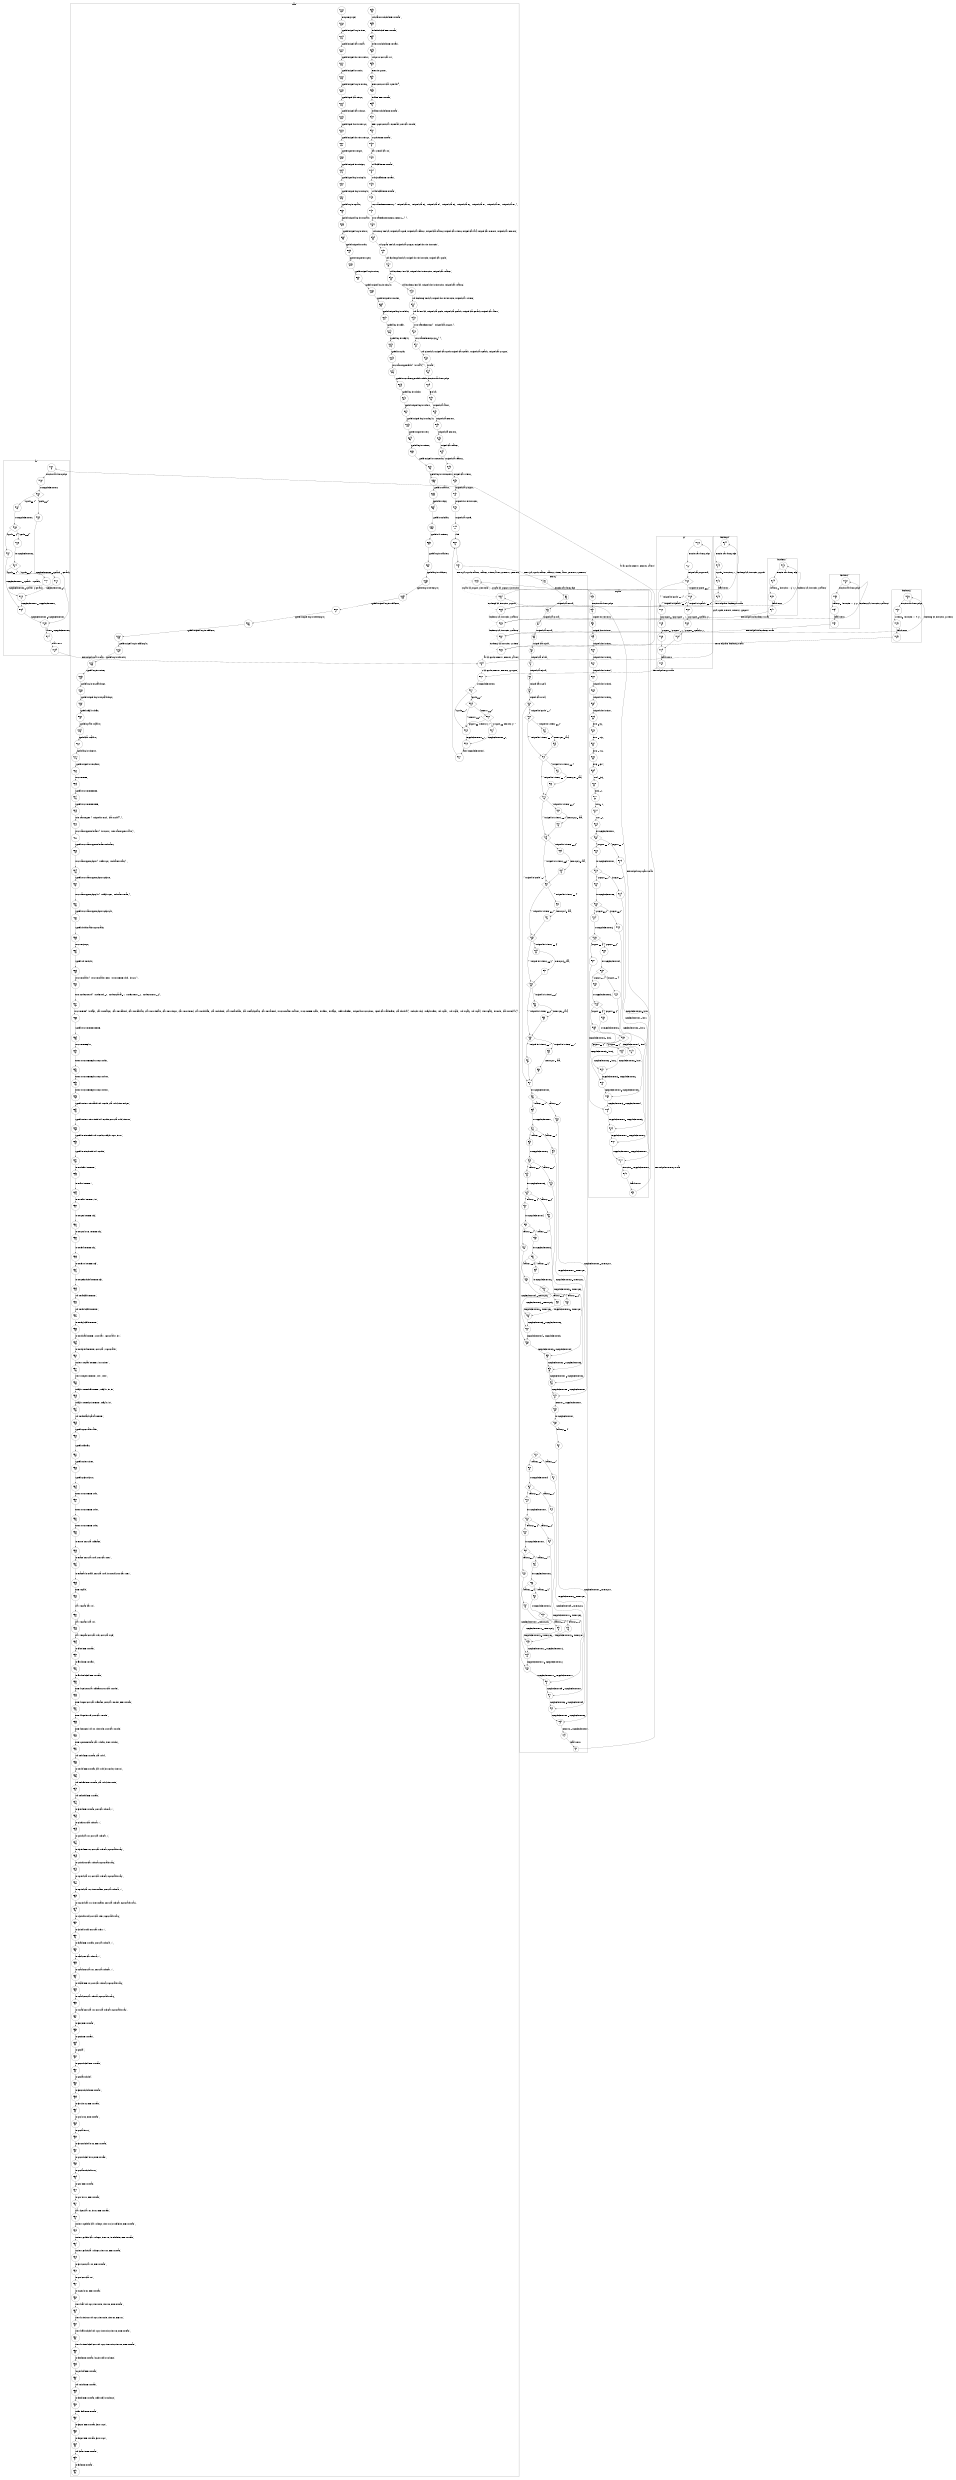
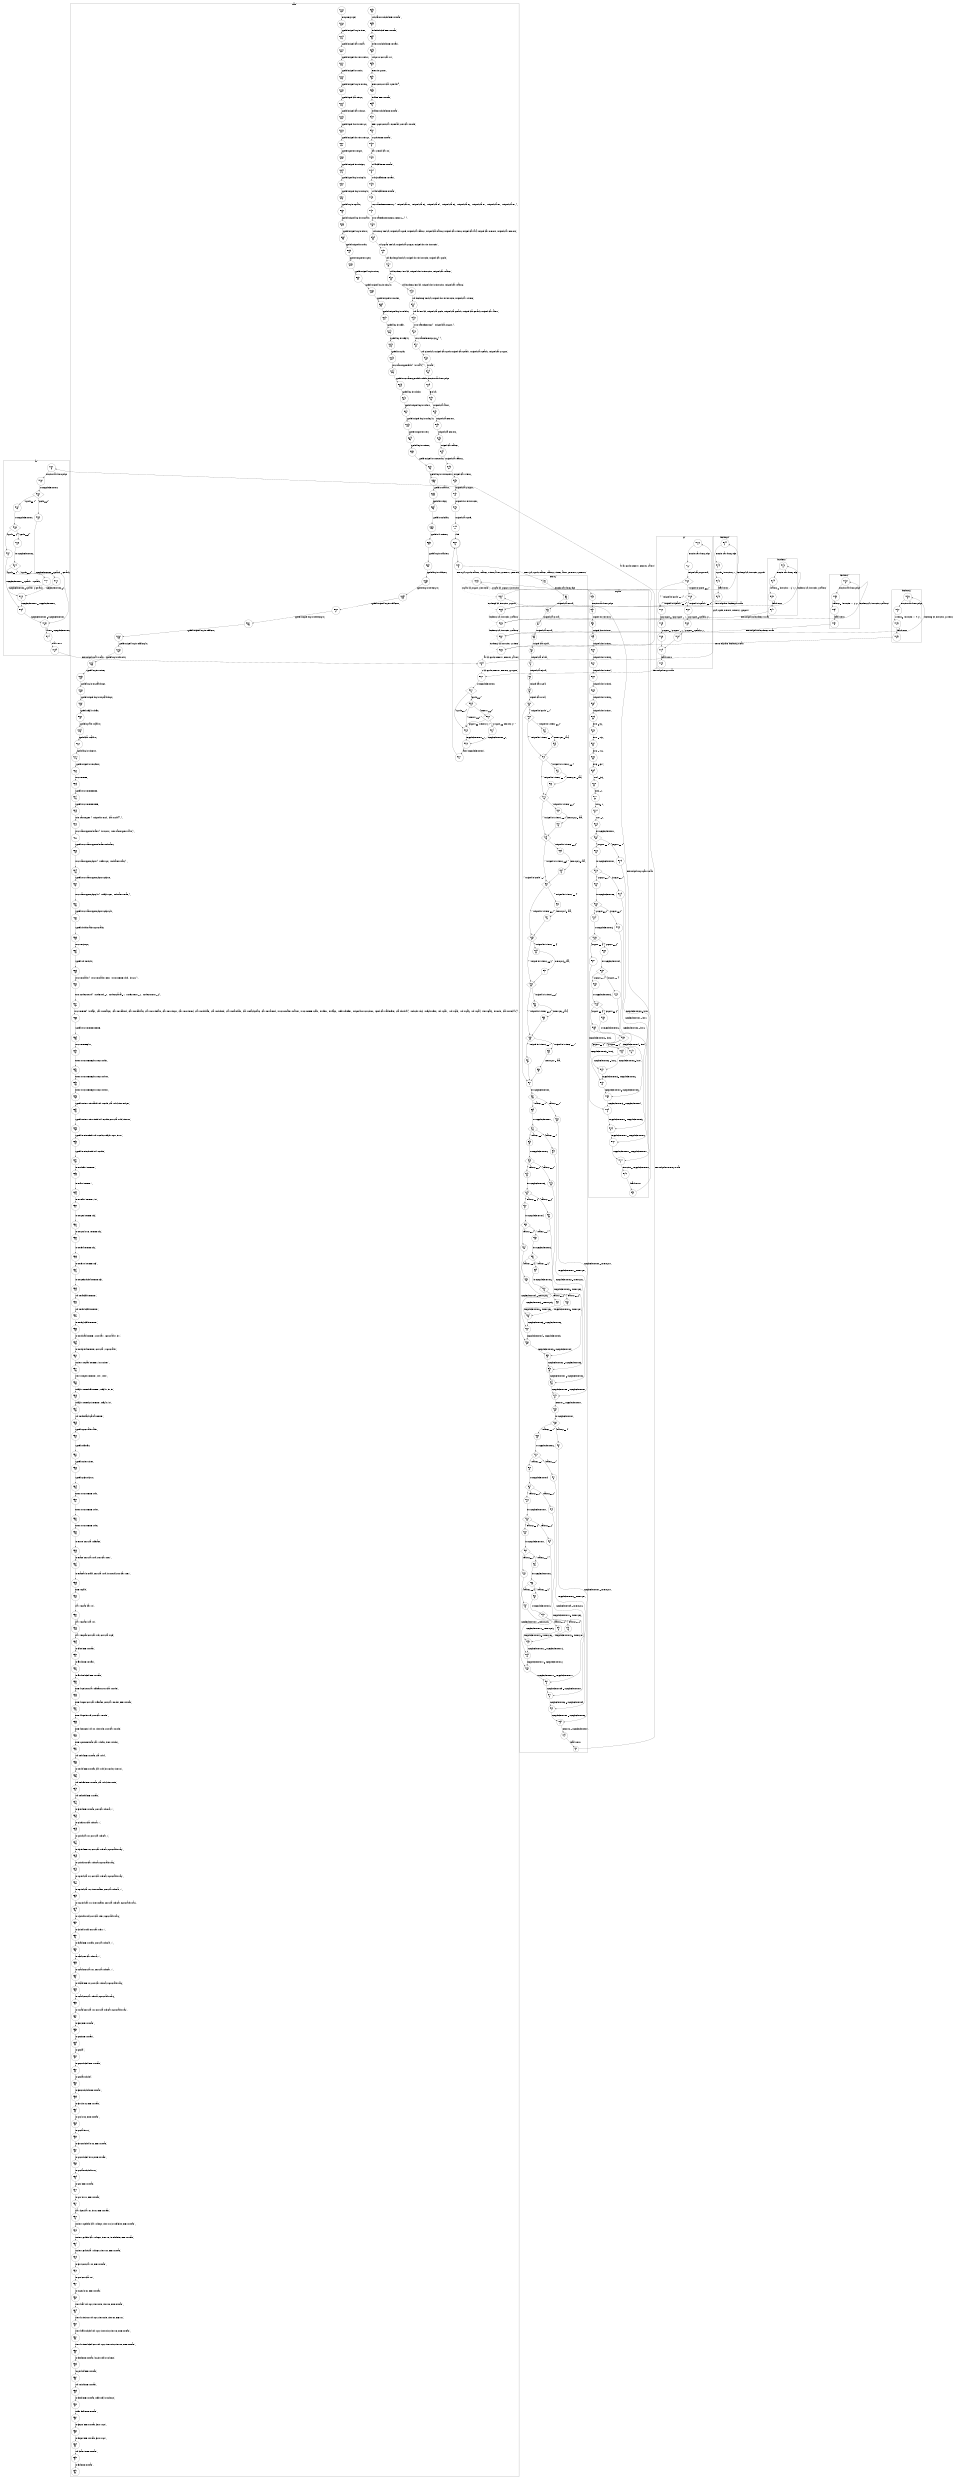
node "N68 28": added
